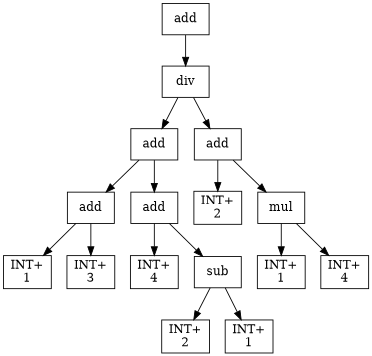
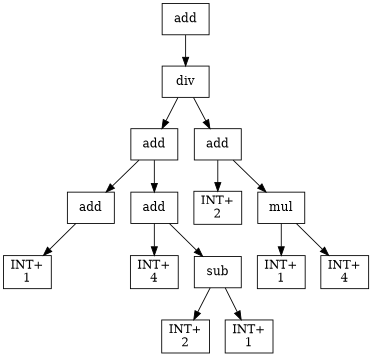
node "INT+ 3": removed
